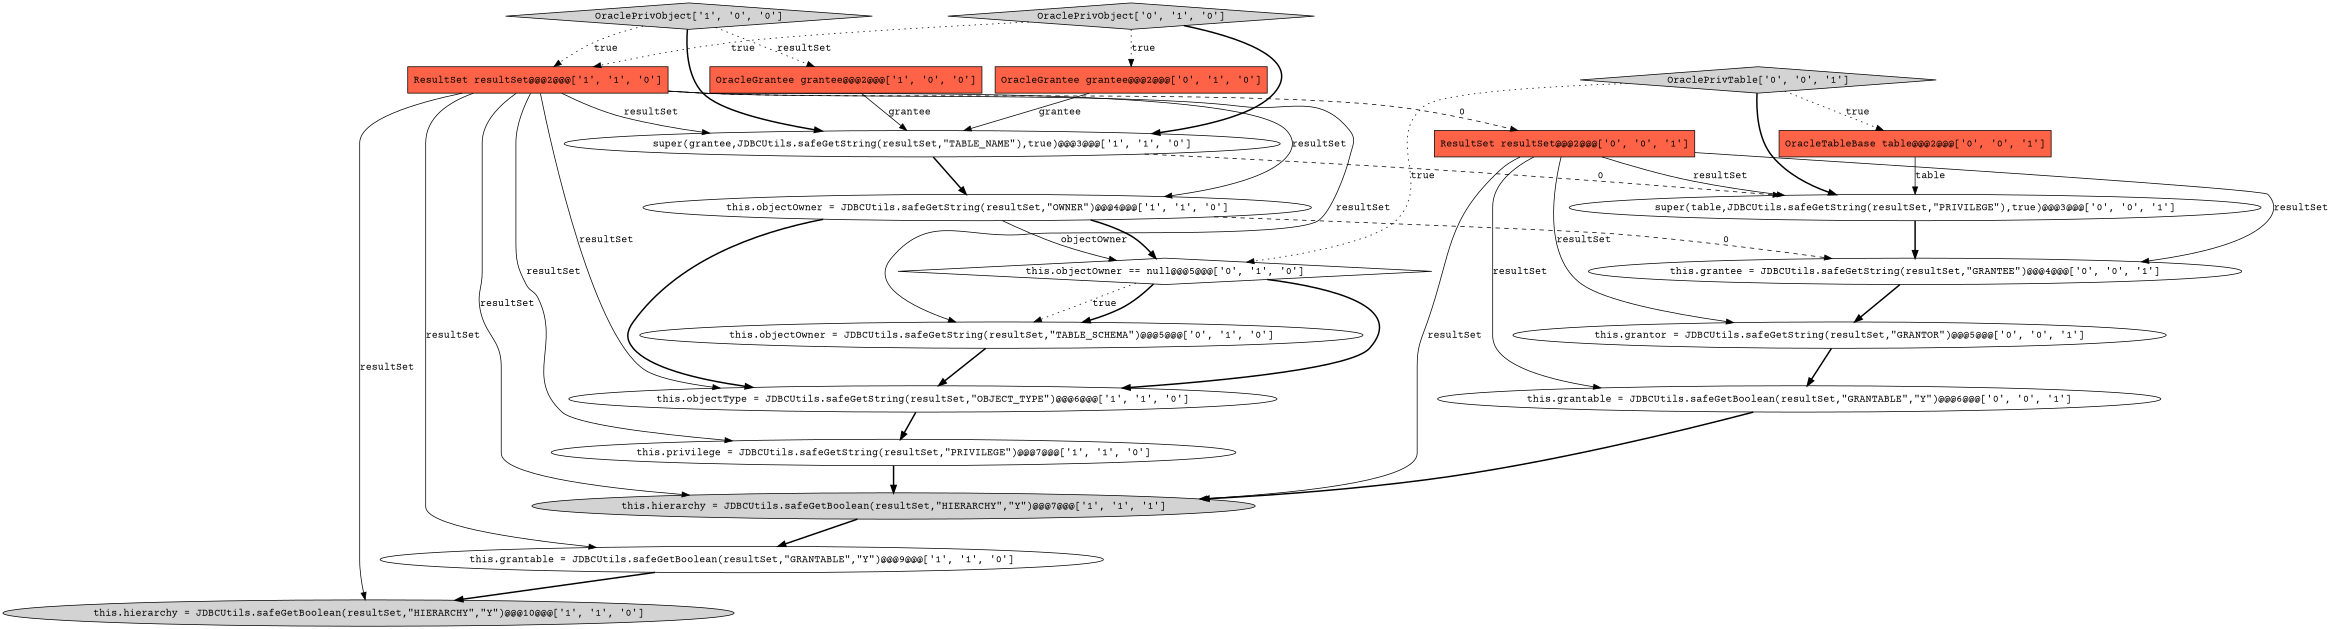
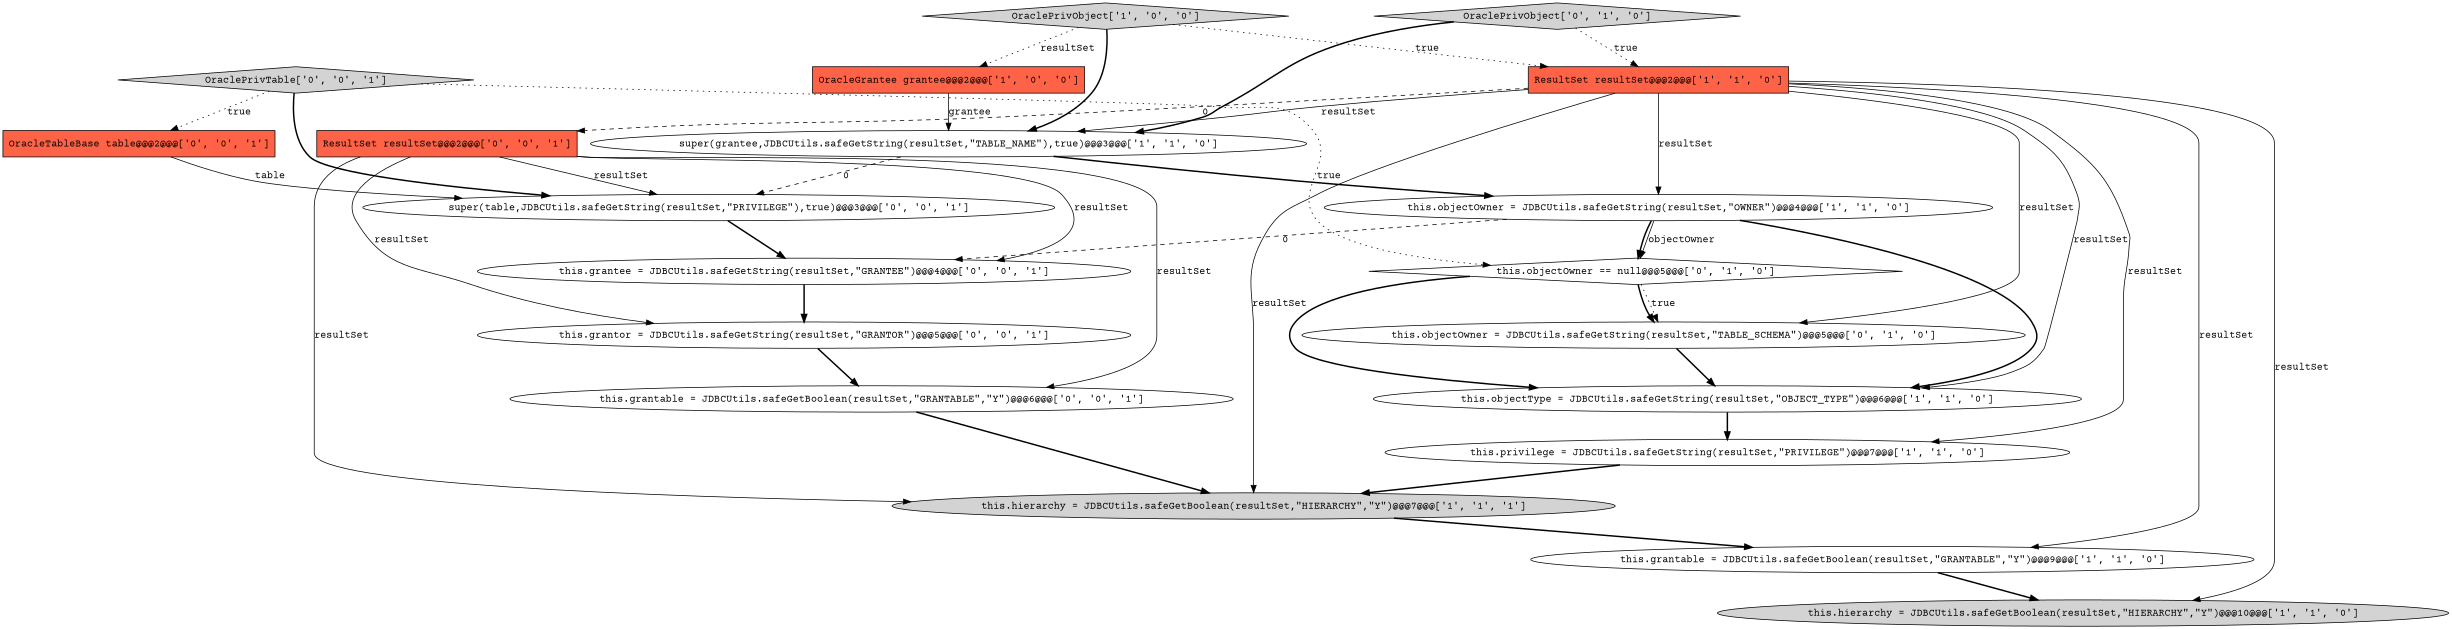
node "OracleGrantee grantee@@@2@@@['0', '1', '0']": removed
